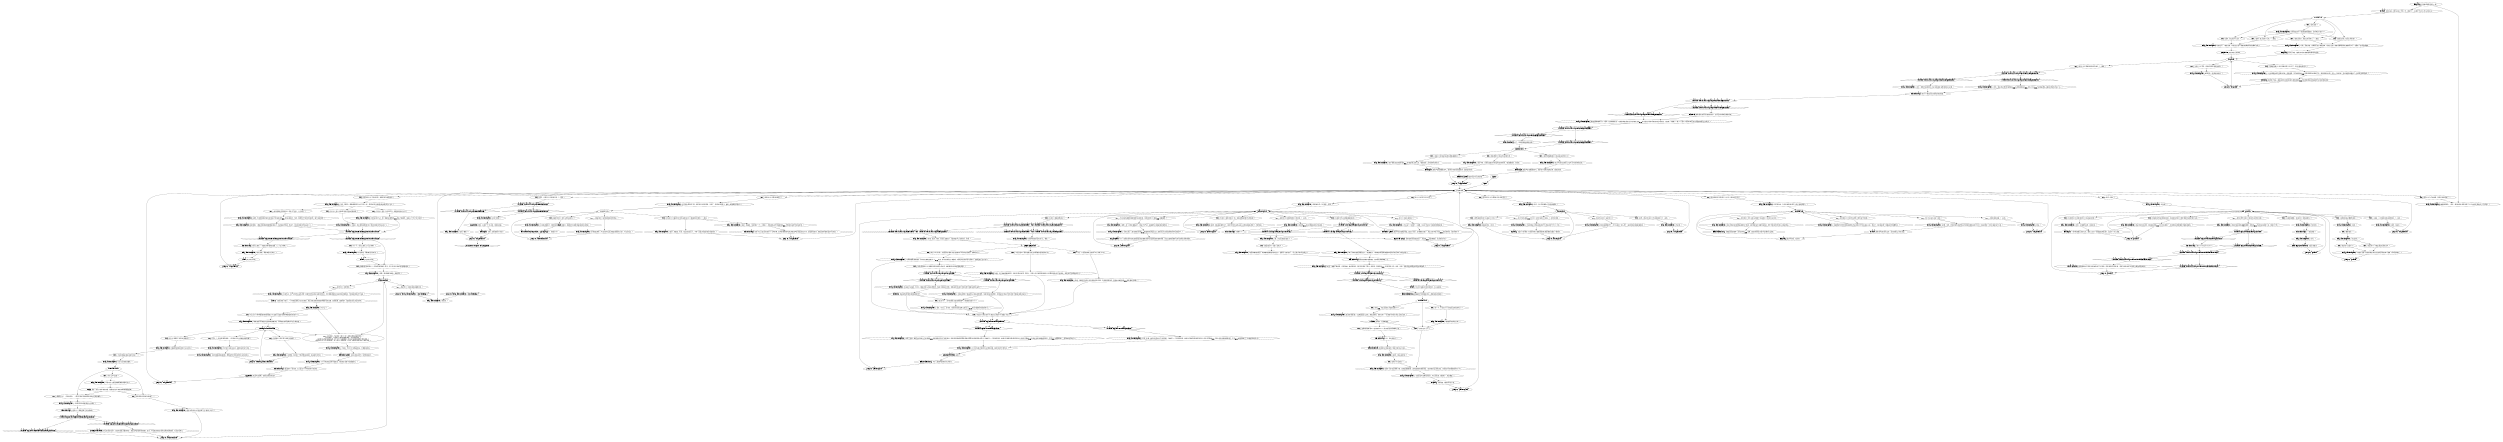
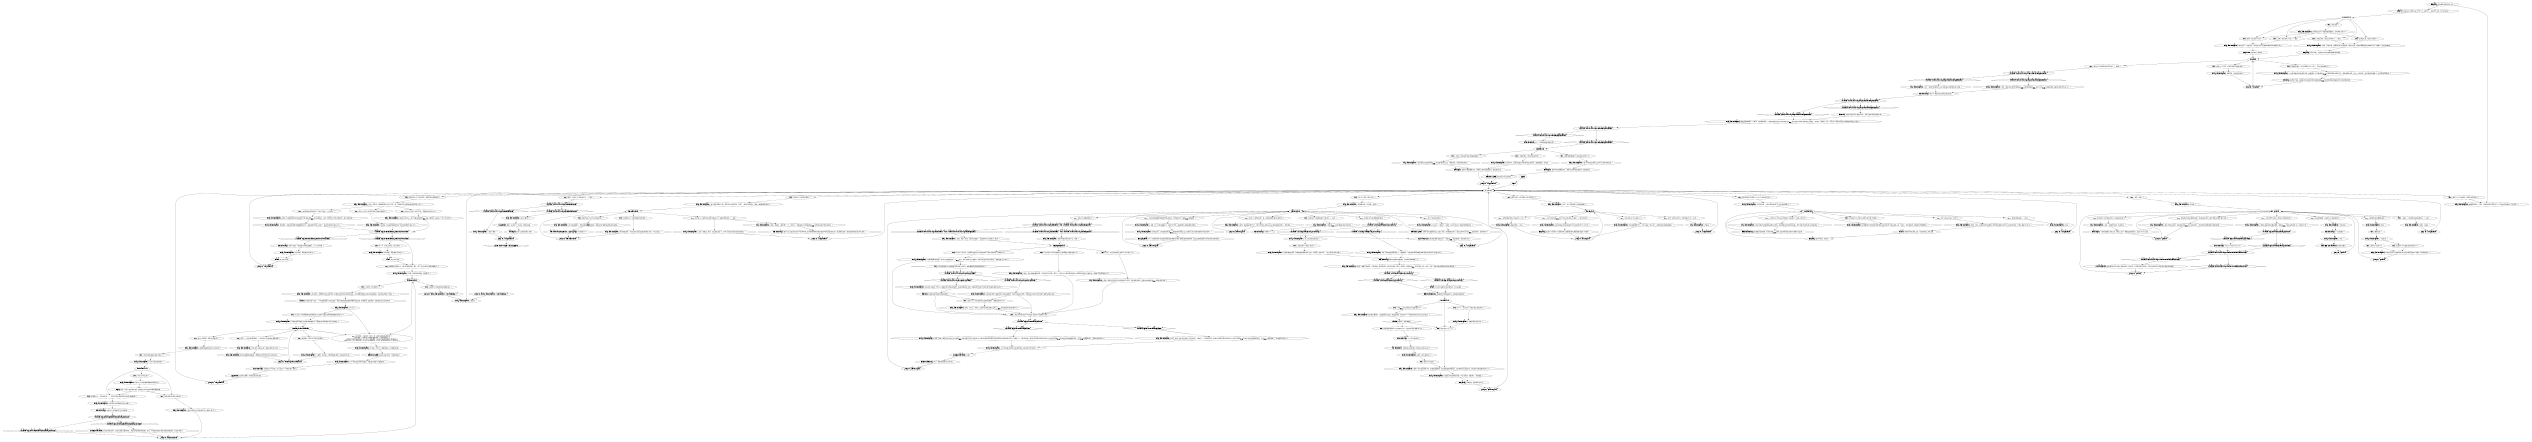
node "好像要把它调小": label "好像要把它调小" -> "theroofisonhub"
node "You: “卡拉洁看起来……很像你的某张海报上的女孩。她好像是*你喜欢的那种类型*。”": shape ellipse -> diamond
